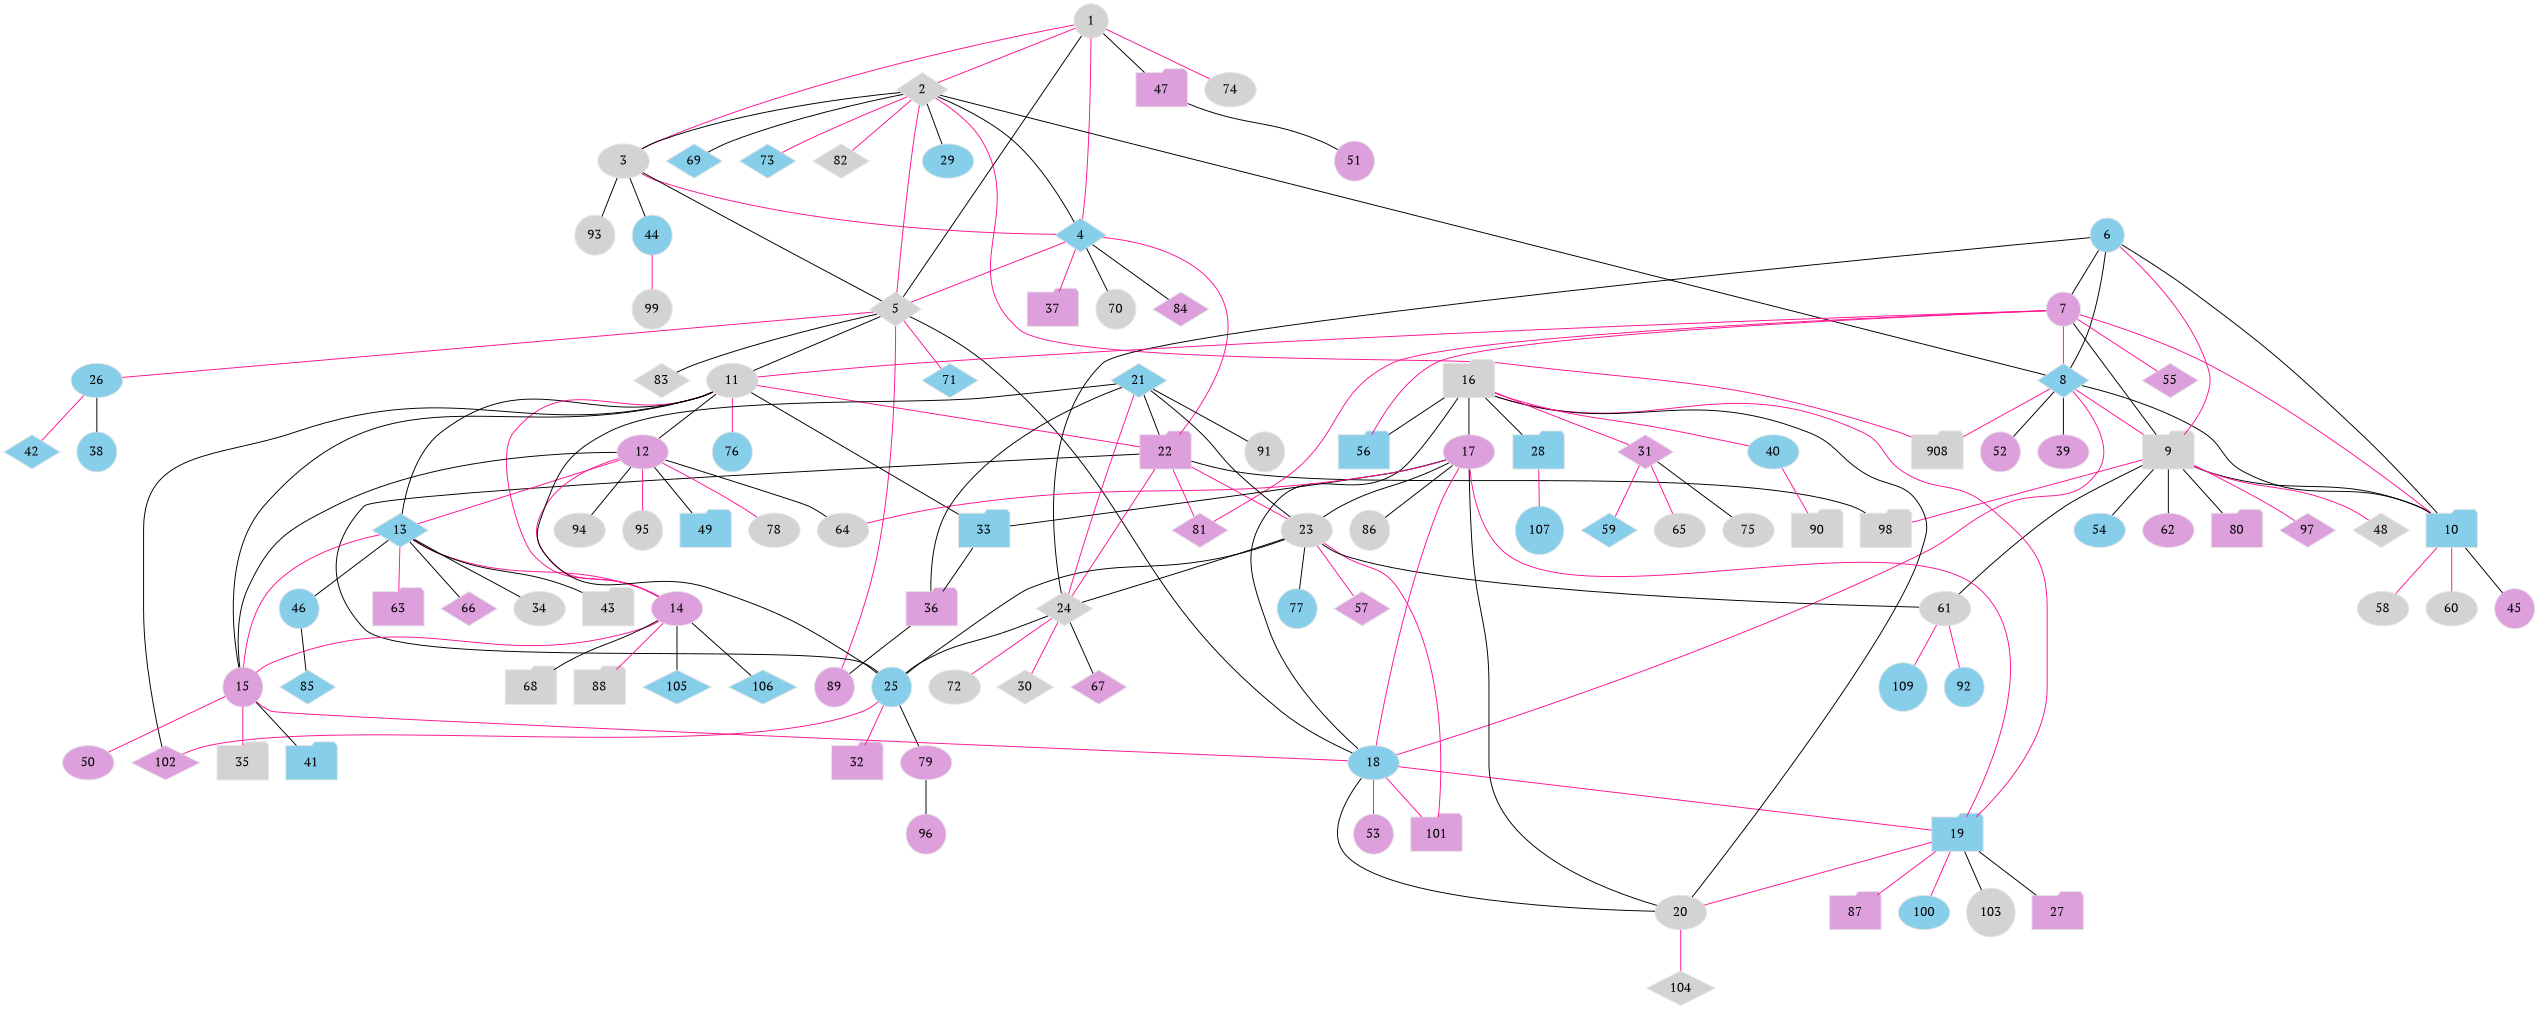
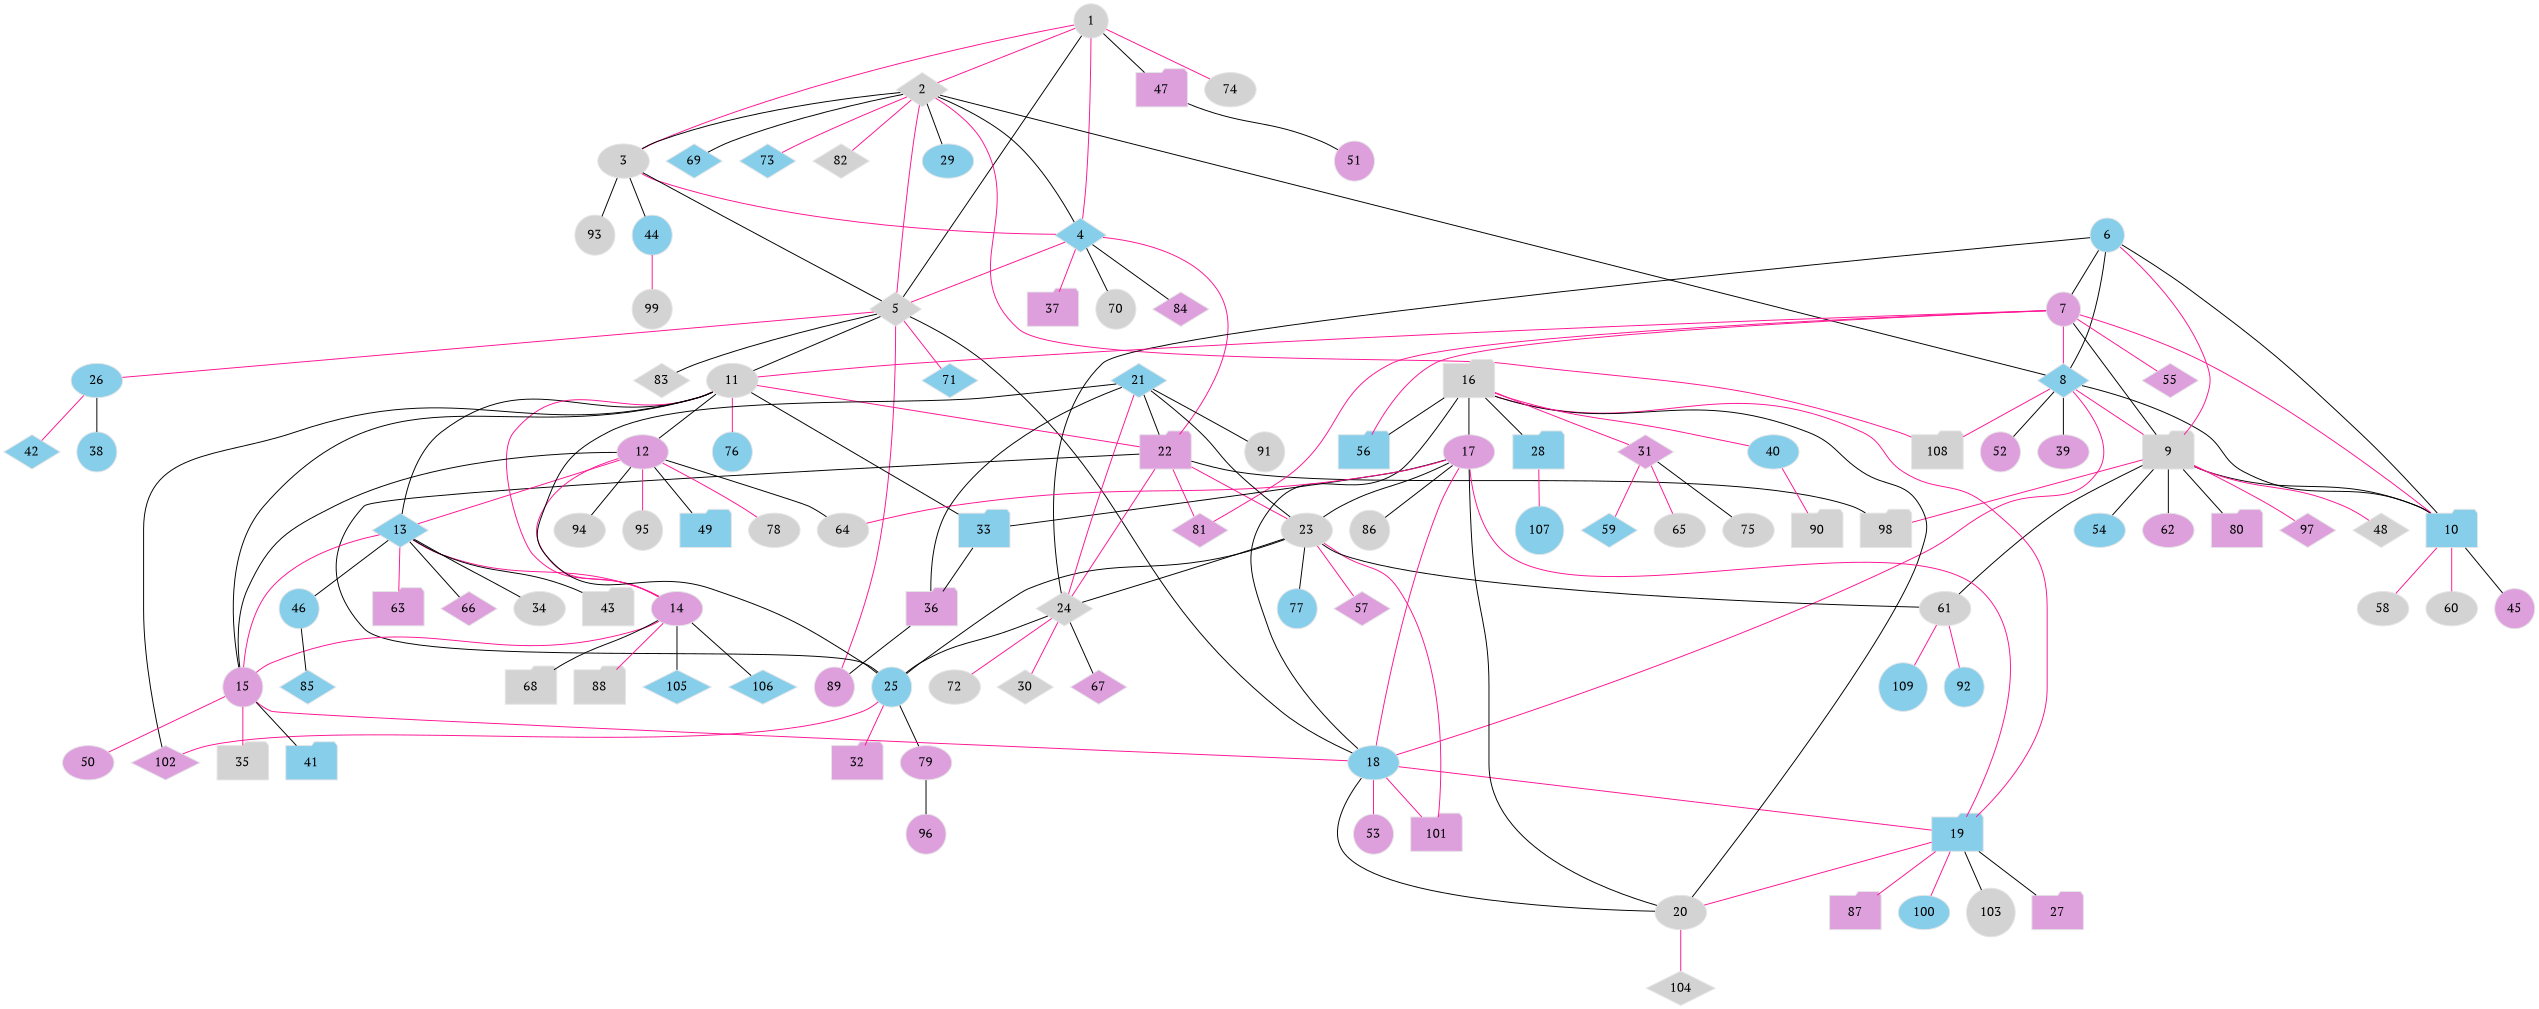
node "908": label "908" -> "108"
